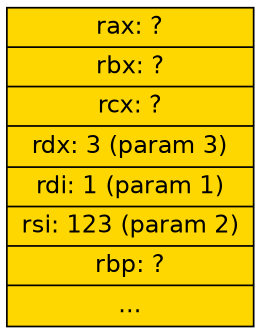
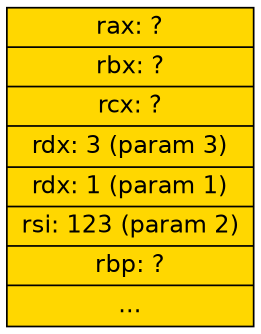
node "rax: ?": text "rdi: 1 (param 1)" -> "rdx: 1 (param 1)"
